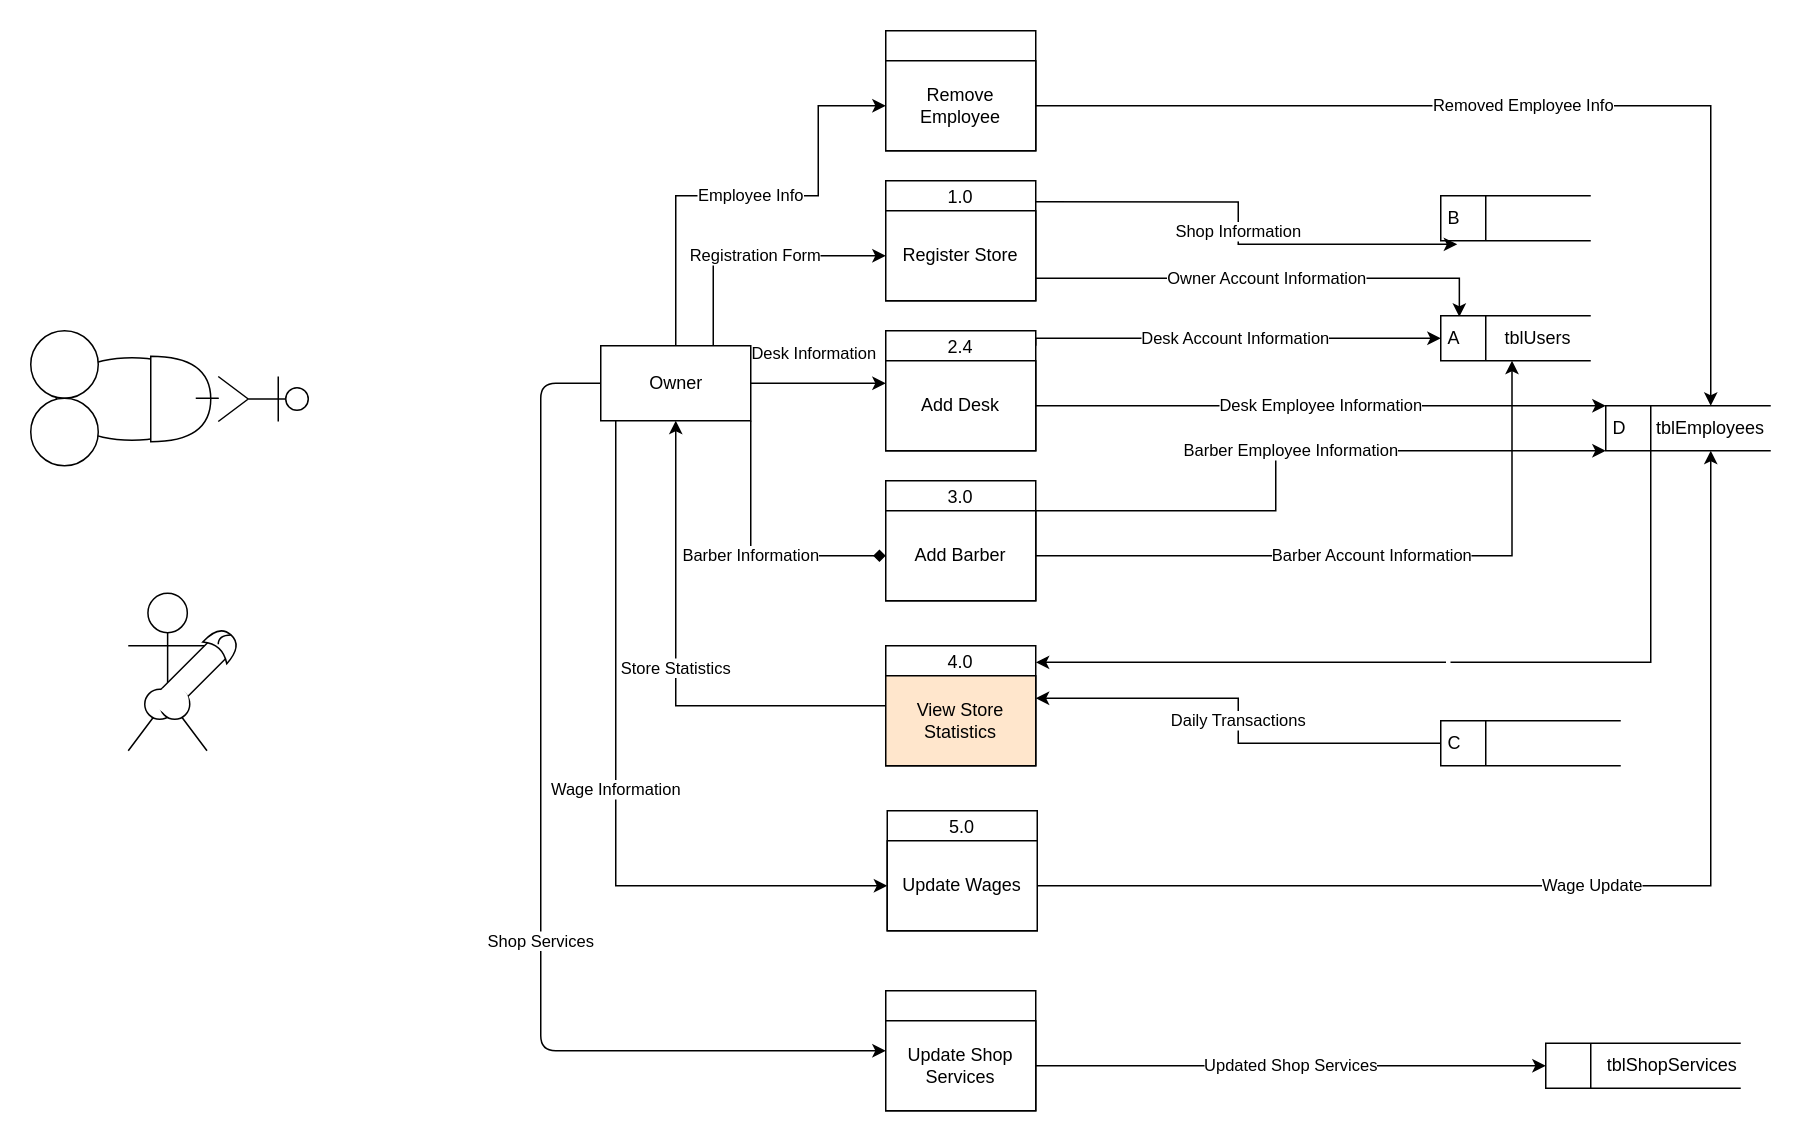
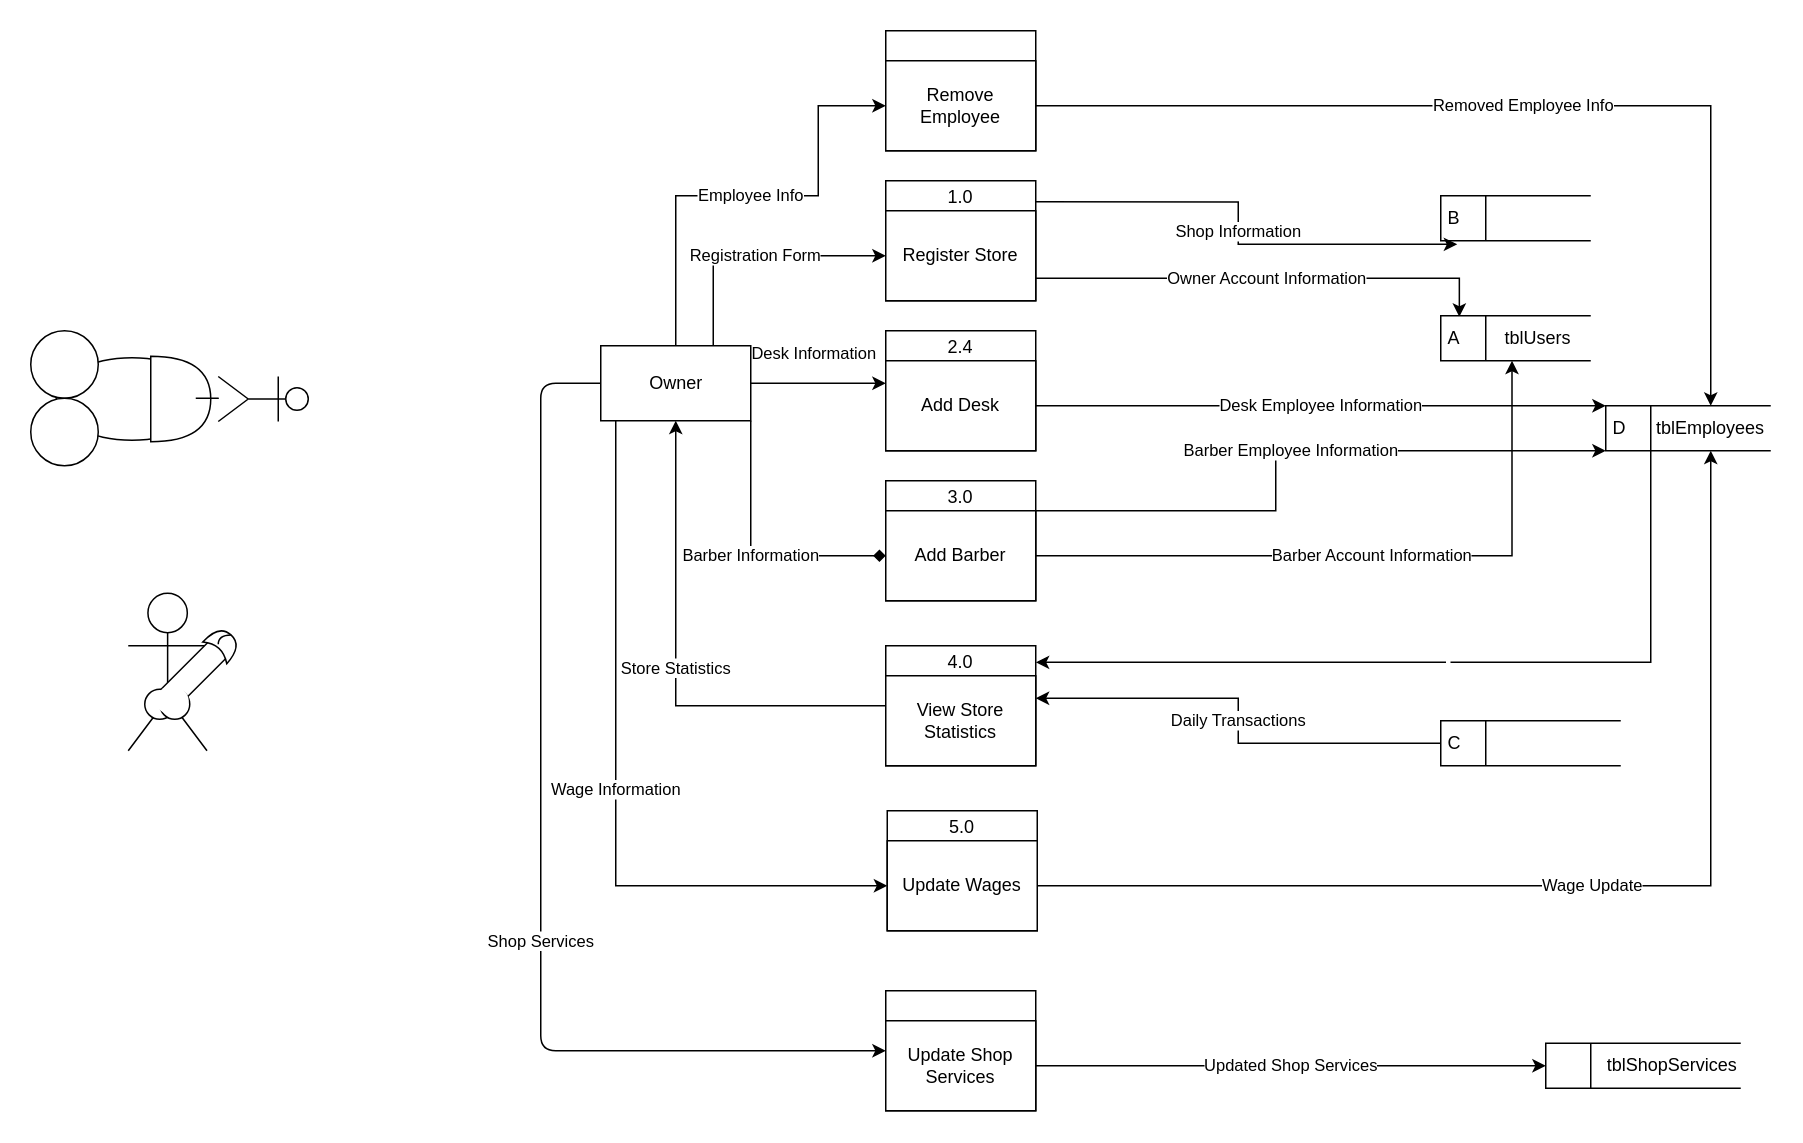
edge "2.4" -> "A": removed, label "Desk Account Information"
node "View Store Statistics": fillcolor #ffe6cc -> #ffffff
